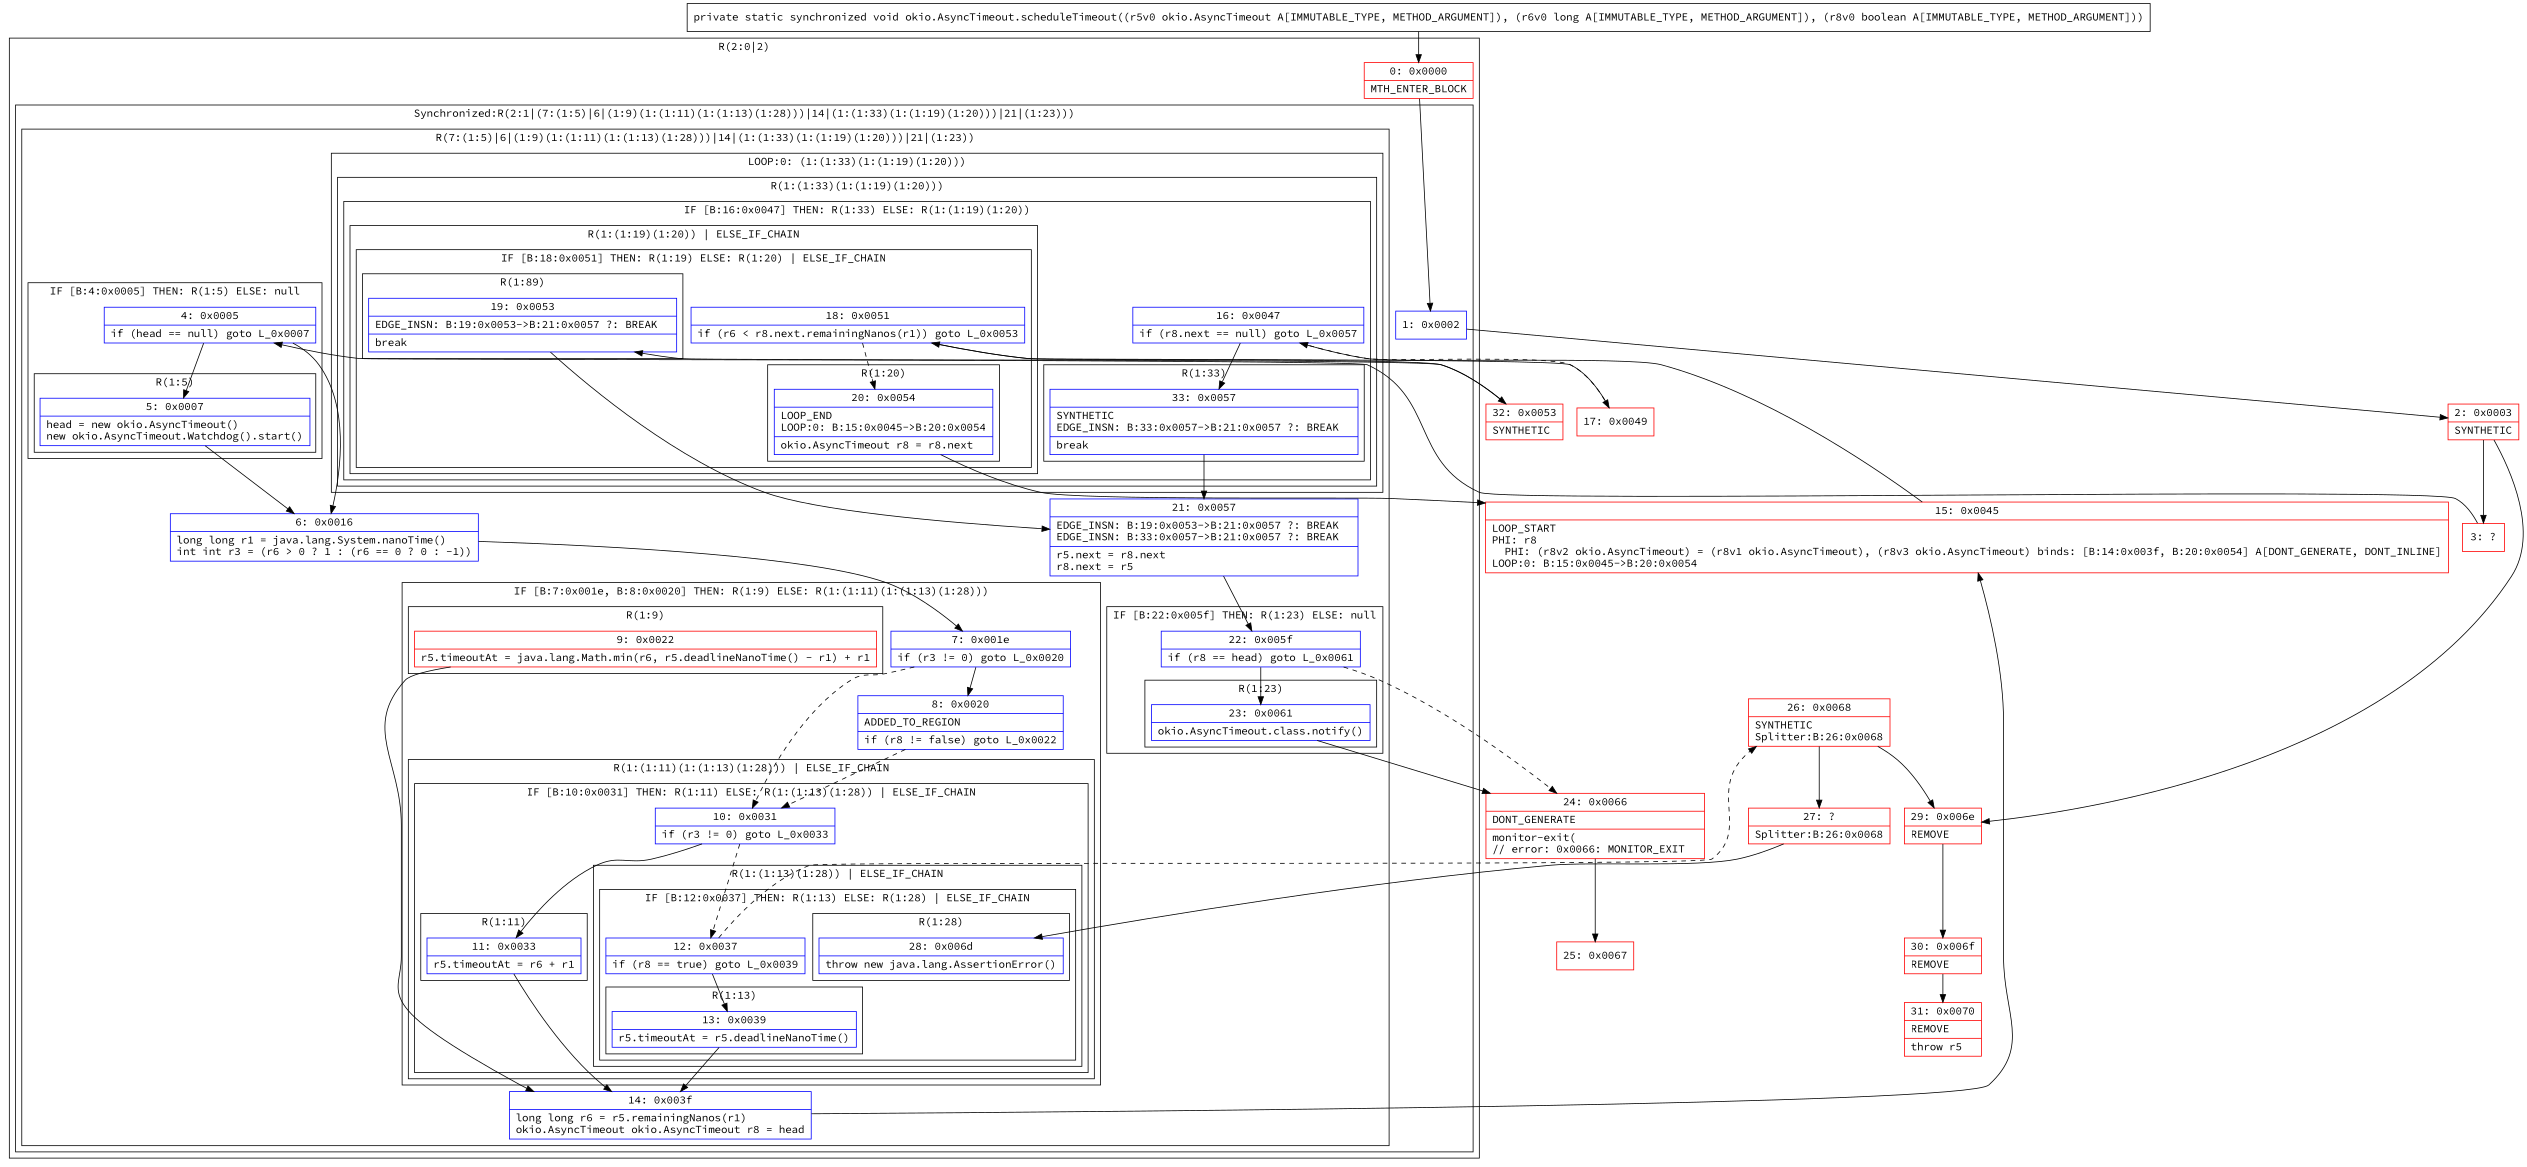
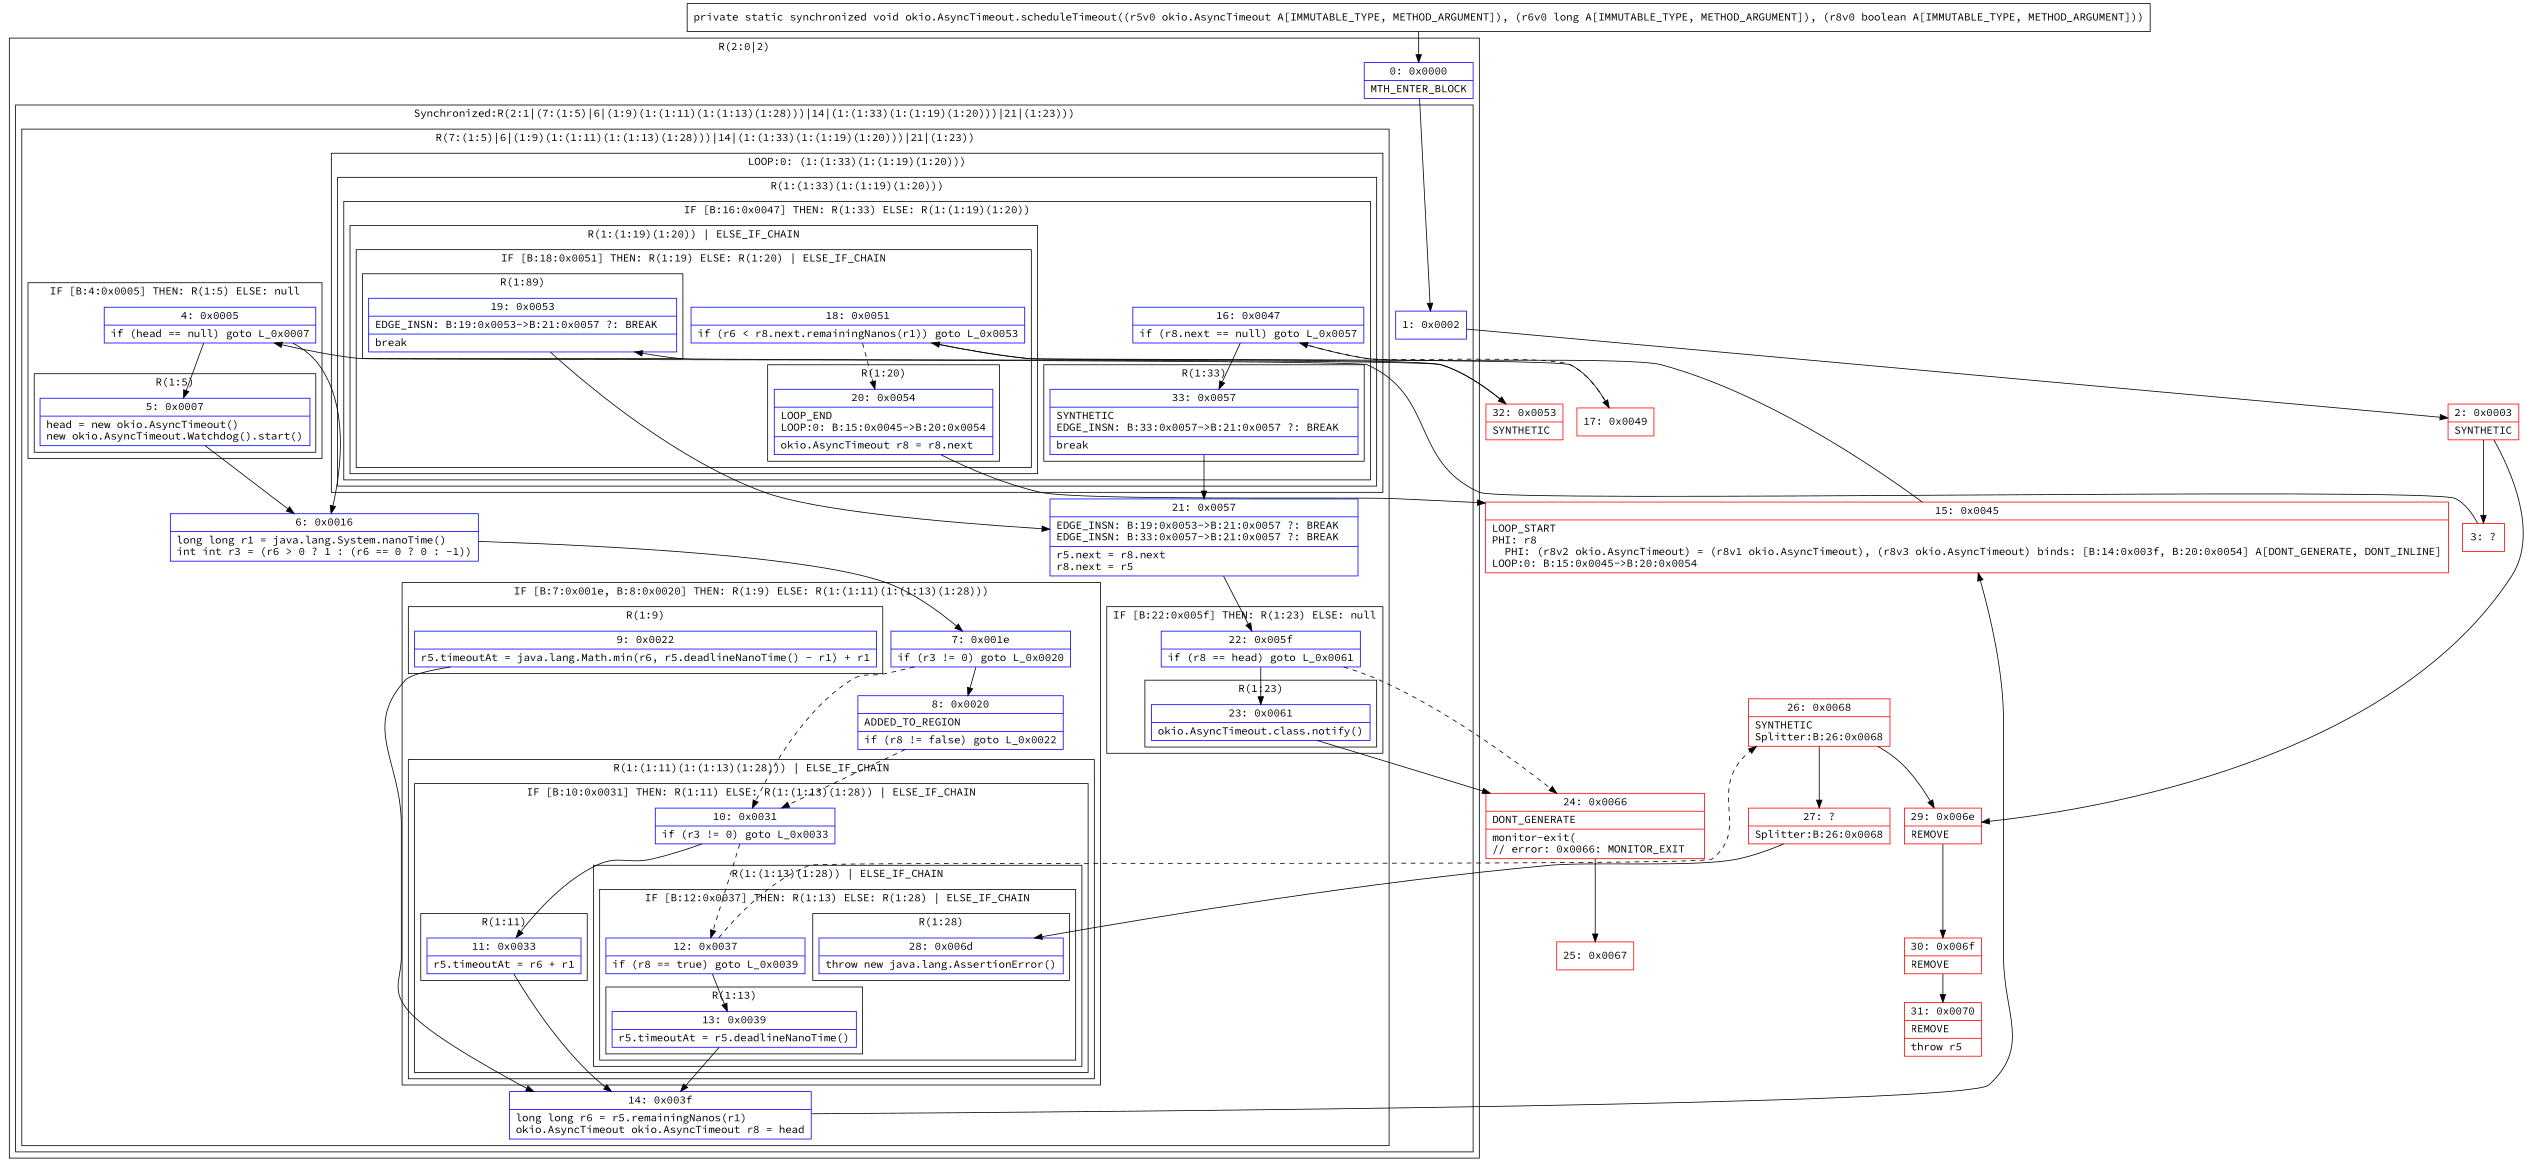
node "0: 0x0000": color red -> blue
node "9: 0x0022": color red -> blue
